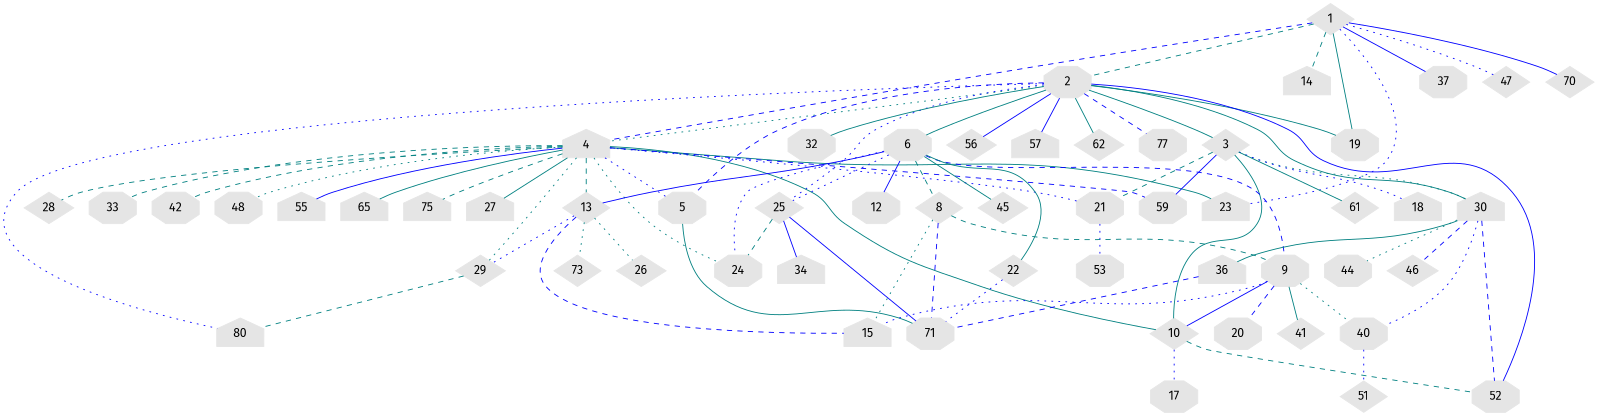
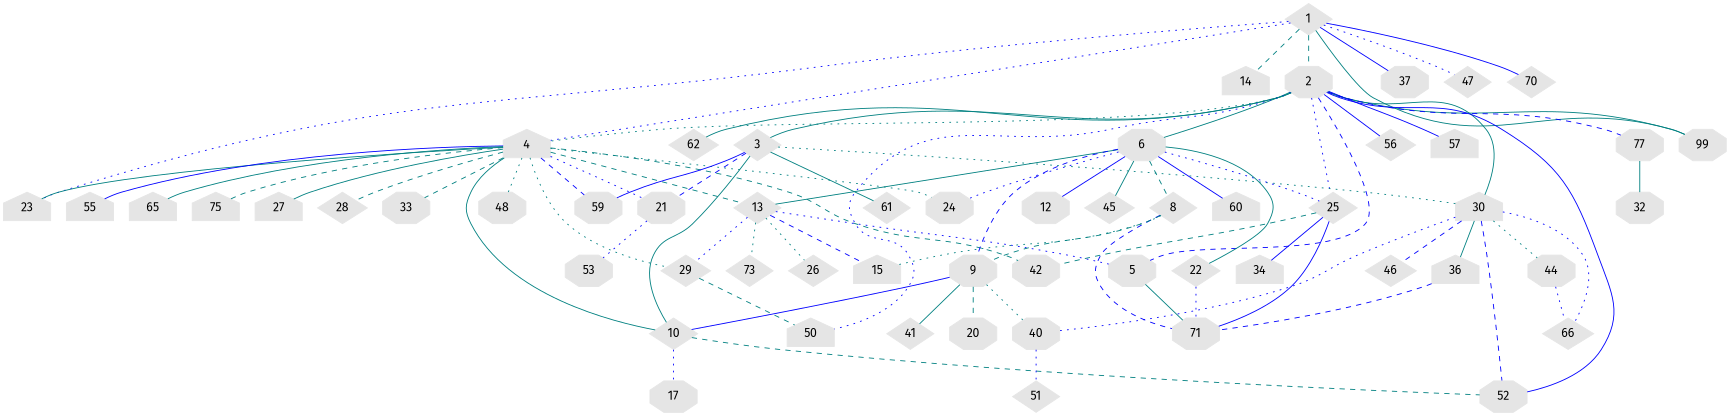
edge "1" -- "4": style dashed -> dotted
edge "2" -- "32": now "77" -- "32"
node "19": label "19" -> "99"
edge "3" -- "21": color teal -> blue
edge "4" -- "5": now "13" -- "5"
edge "6" -- "13": color blue -> teal
node "60": added
node "18": removed
edge "25" -- "24": now "25" -- "42"
edge "9" -- "20": color blue -> teal
edge "9" -- "15": removed
node "80": label "80" -> "50"
node "66": added
